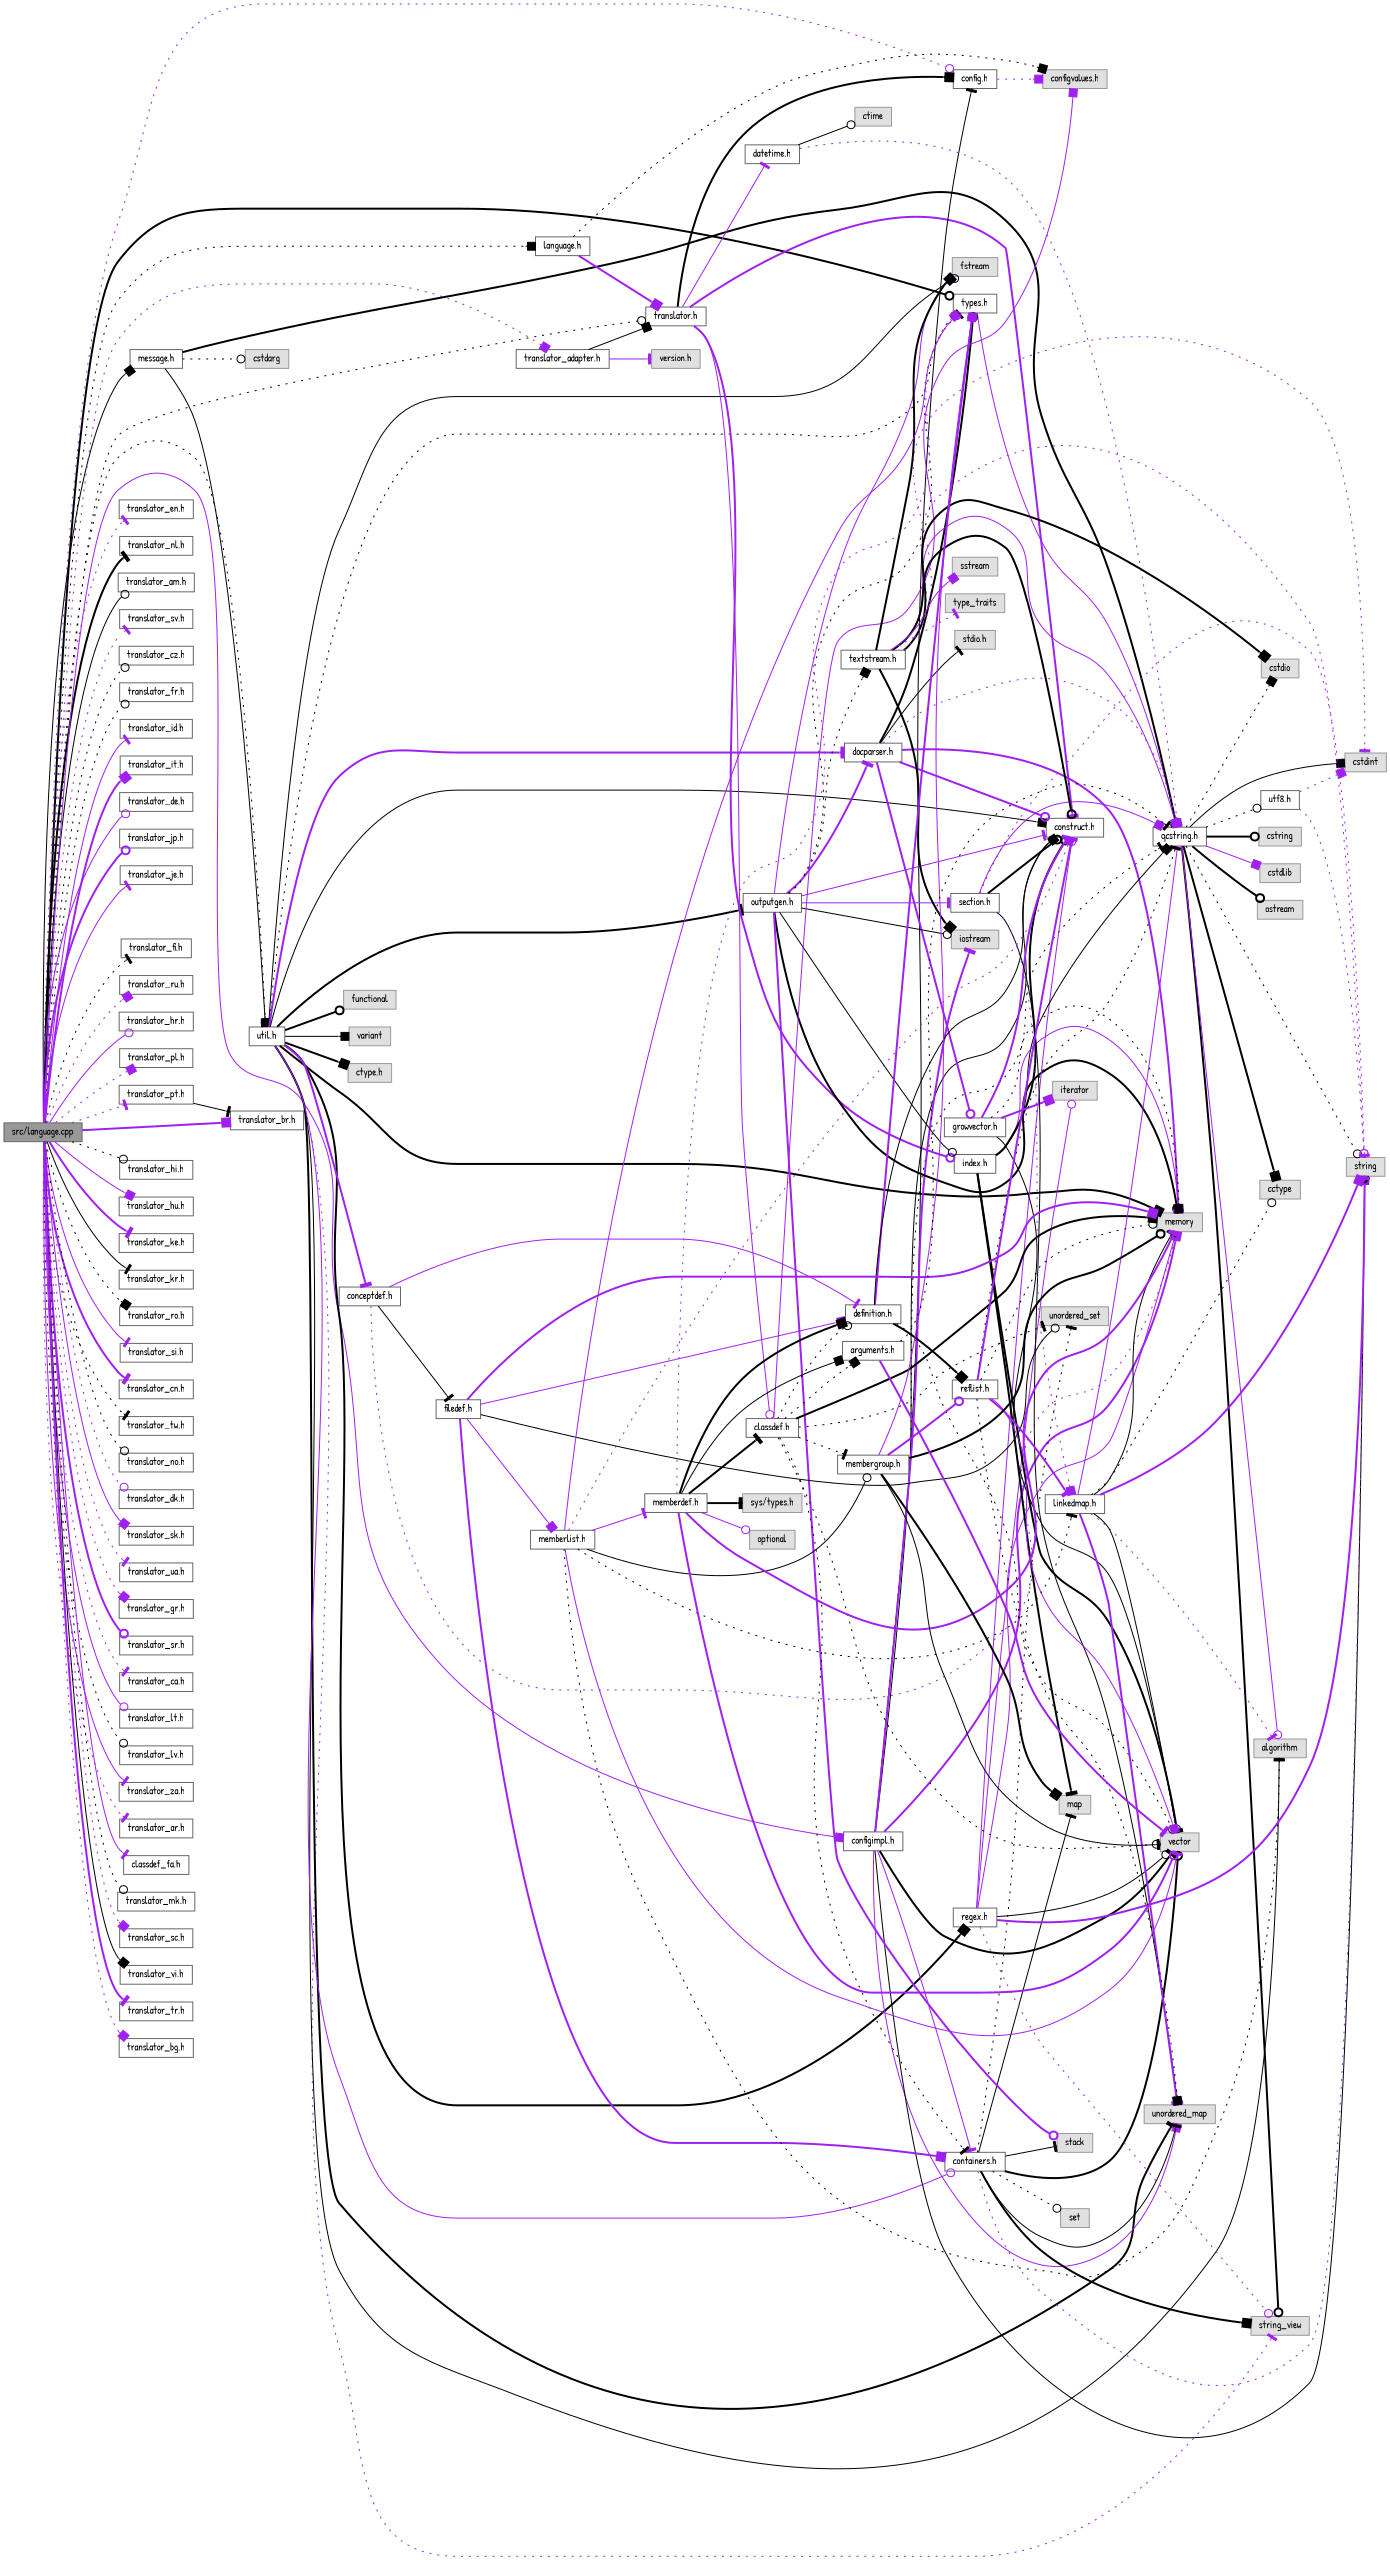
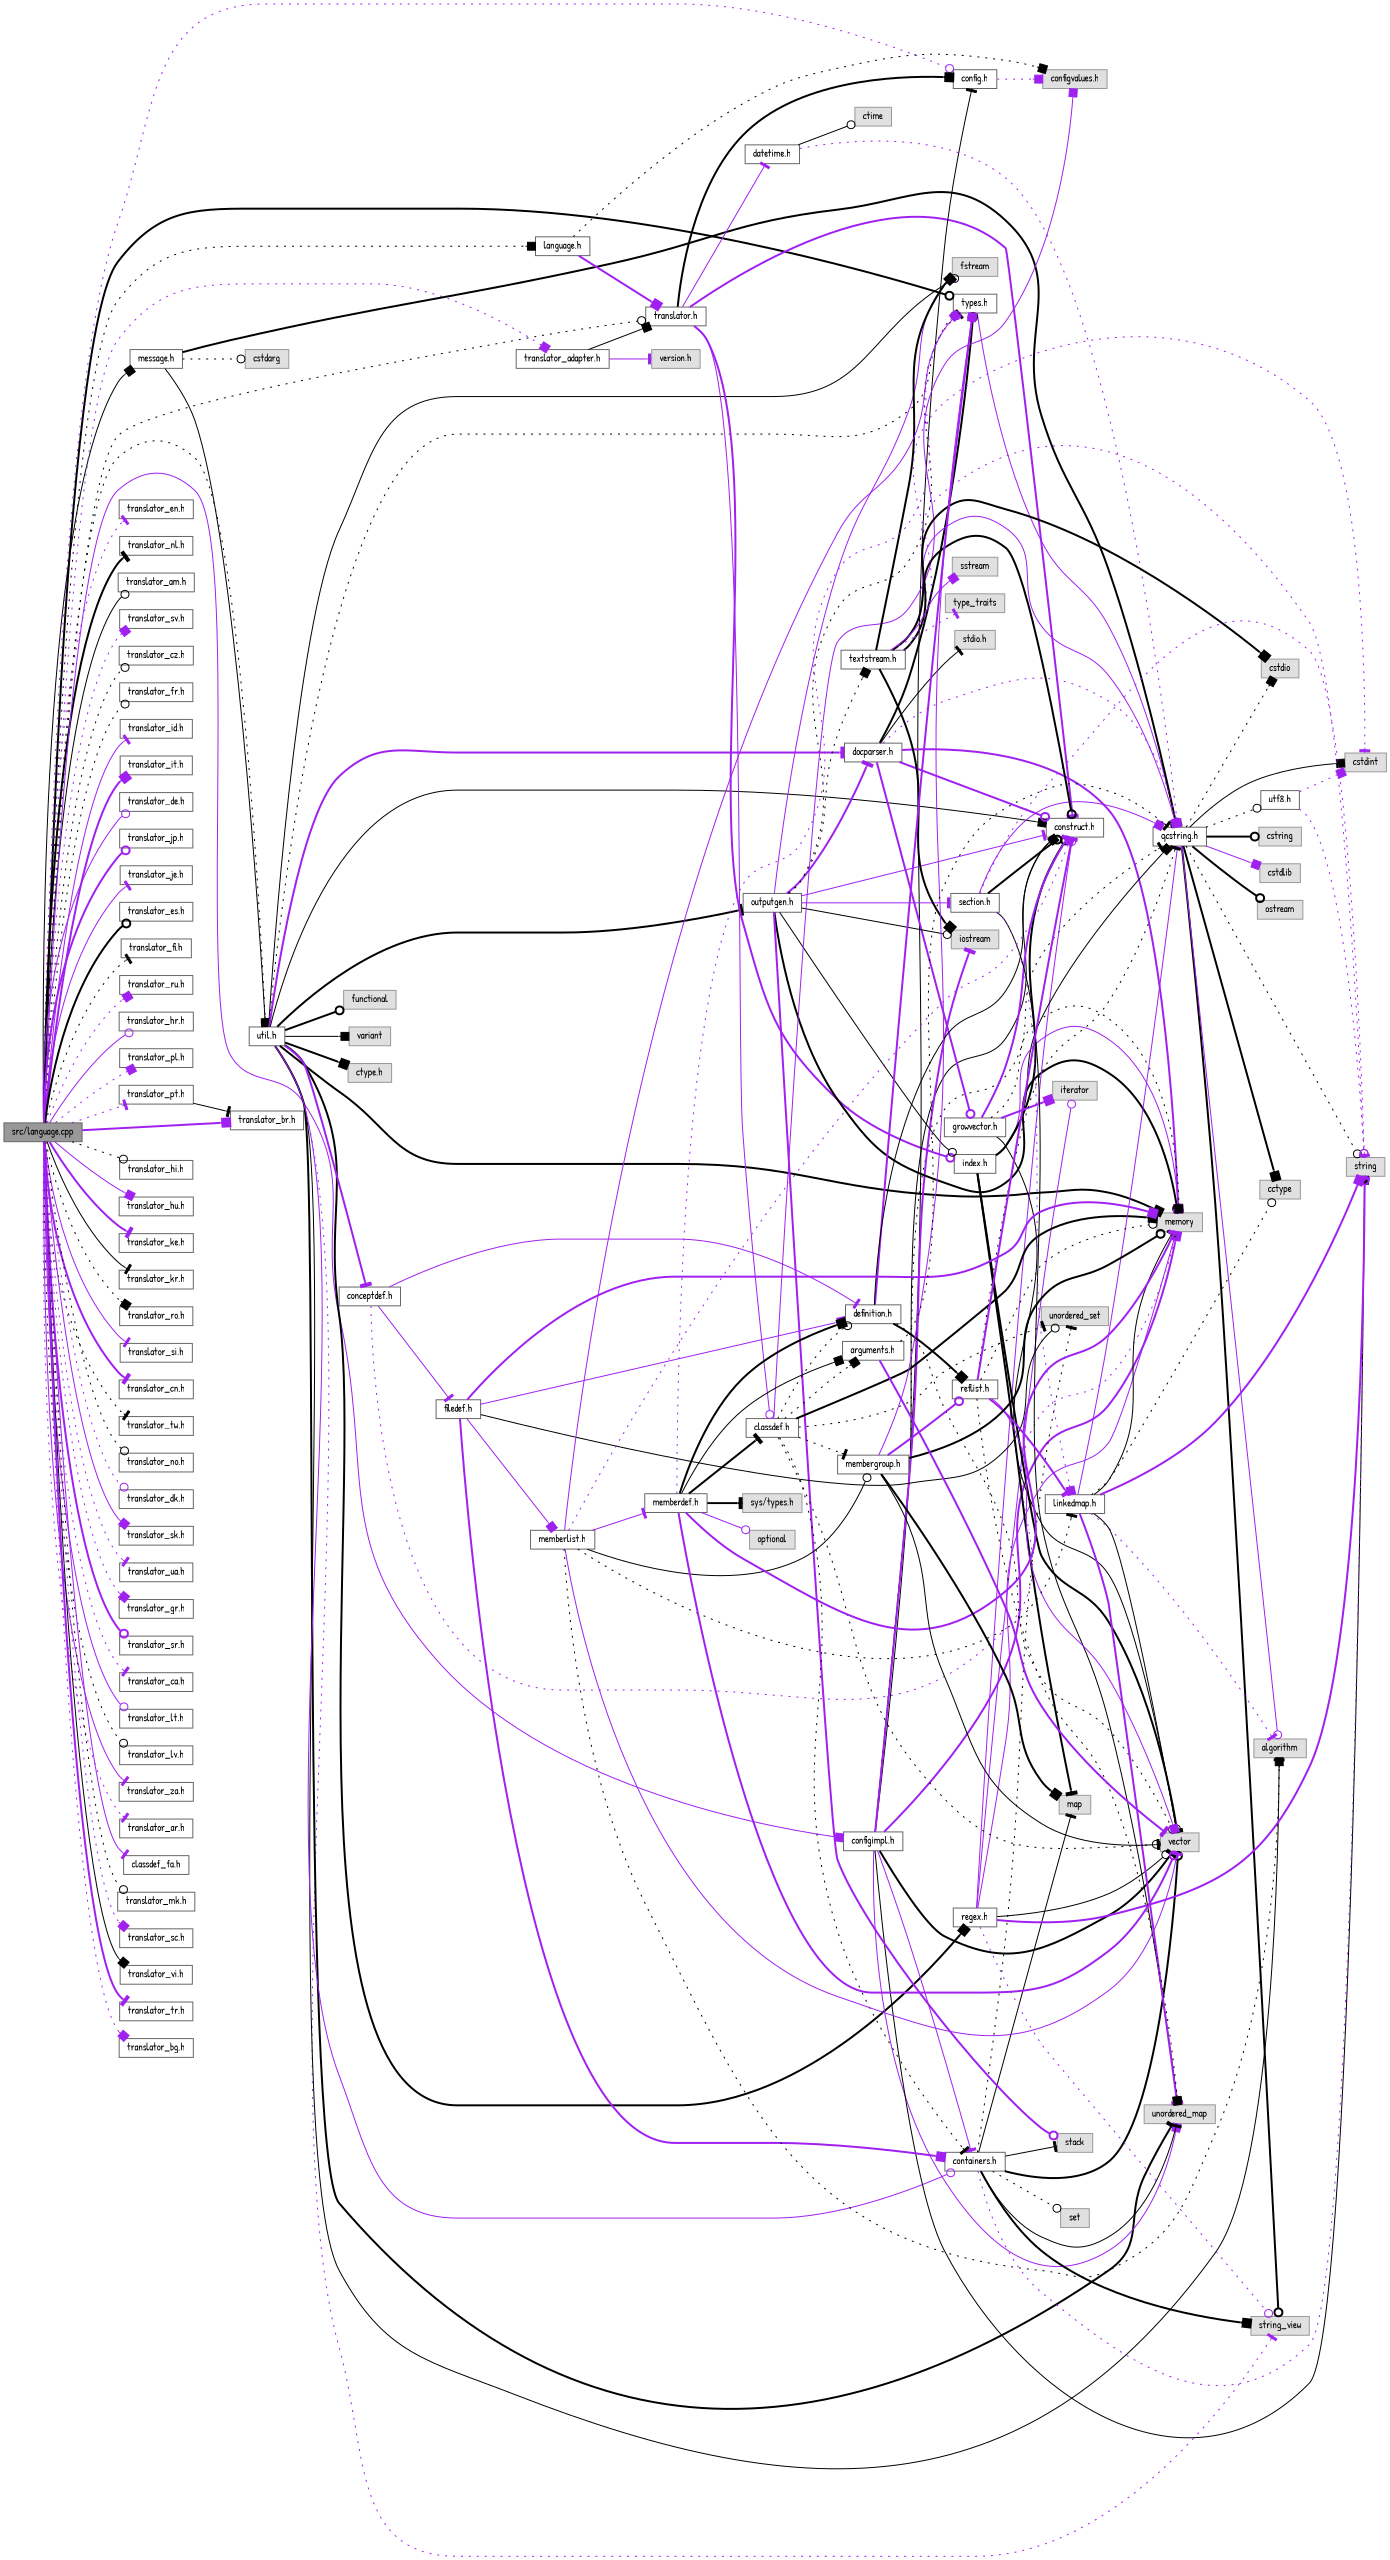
edge "src/language.cpp" -> "translator_sv.h": arrowhead tee -> box
node "translator_es.h": added
edge "conceptdef.h" -> "filedef.h": color black -> purple
edge "memberlist.h" -> "algorithm": arrowhead tee -> box
